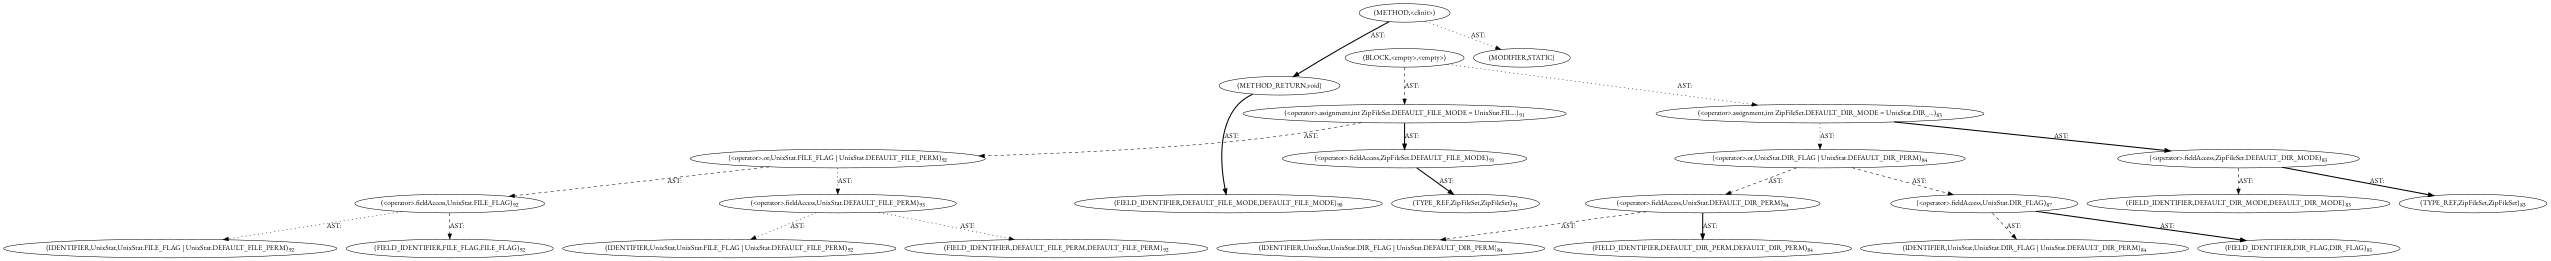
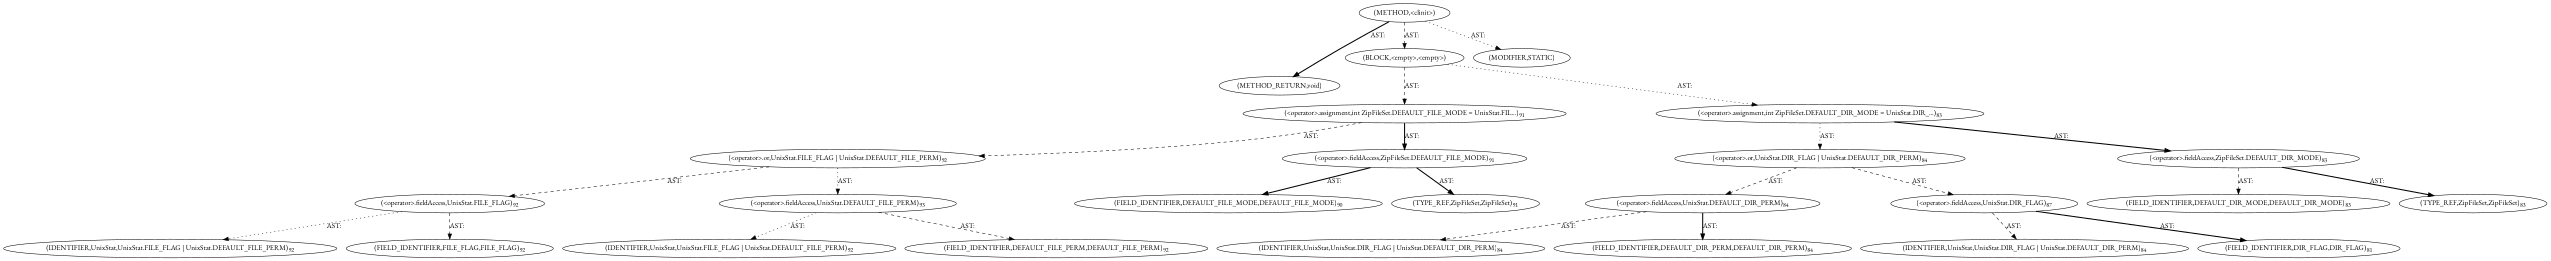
edge "(METHOD,<clinit>)" -> "(BLOCK,<empty>,<empty>)": added, label "AST:"
edge "(METHOD_RETURN,void)" -> "(FIELD_IDENTIFIER,DEFAULT_FILE_MODE,DEFAULT_FILE_MODE)": now "(<operator>.fieldAccess,ZipFileSet.DEFAULT_FILE_MODE)" -> "(FIELD_IDENTIFIER,DEFAULT_FILE_MODE,DEFAULT_FILE_MODE)"
edge "(<operator>.fieldAccess,UnixStat.DEFAULT_FILE_PERM)" -> "(FIELD_IDENTIFIER,DEFAULT_FILE_PERM,DEFAULT_FILE_PERM)": style dotted -> dashed
